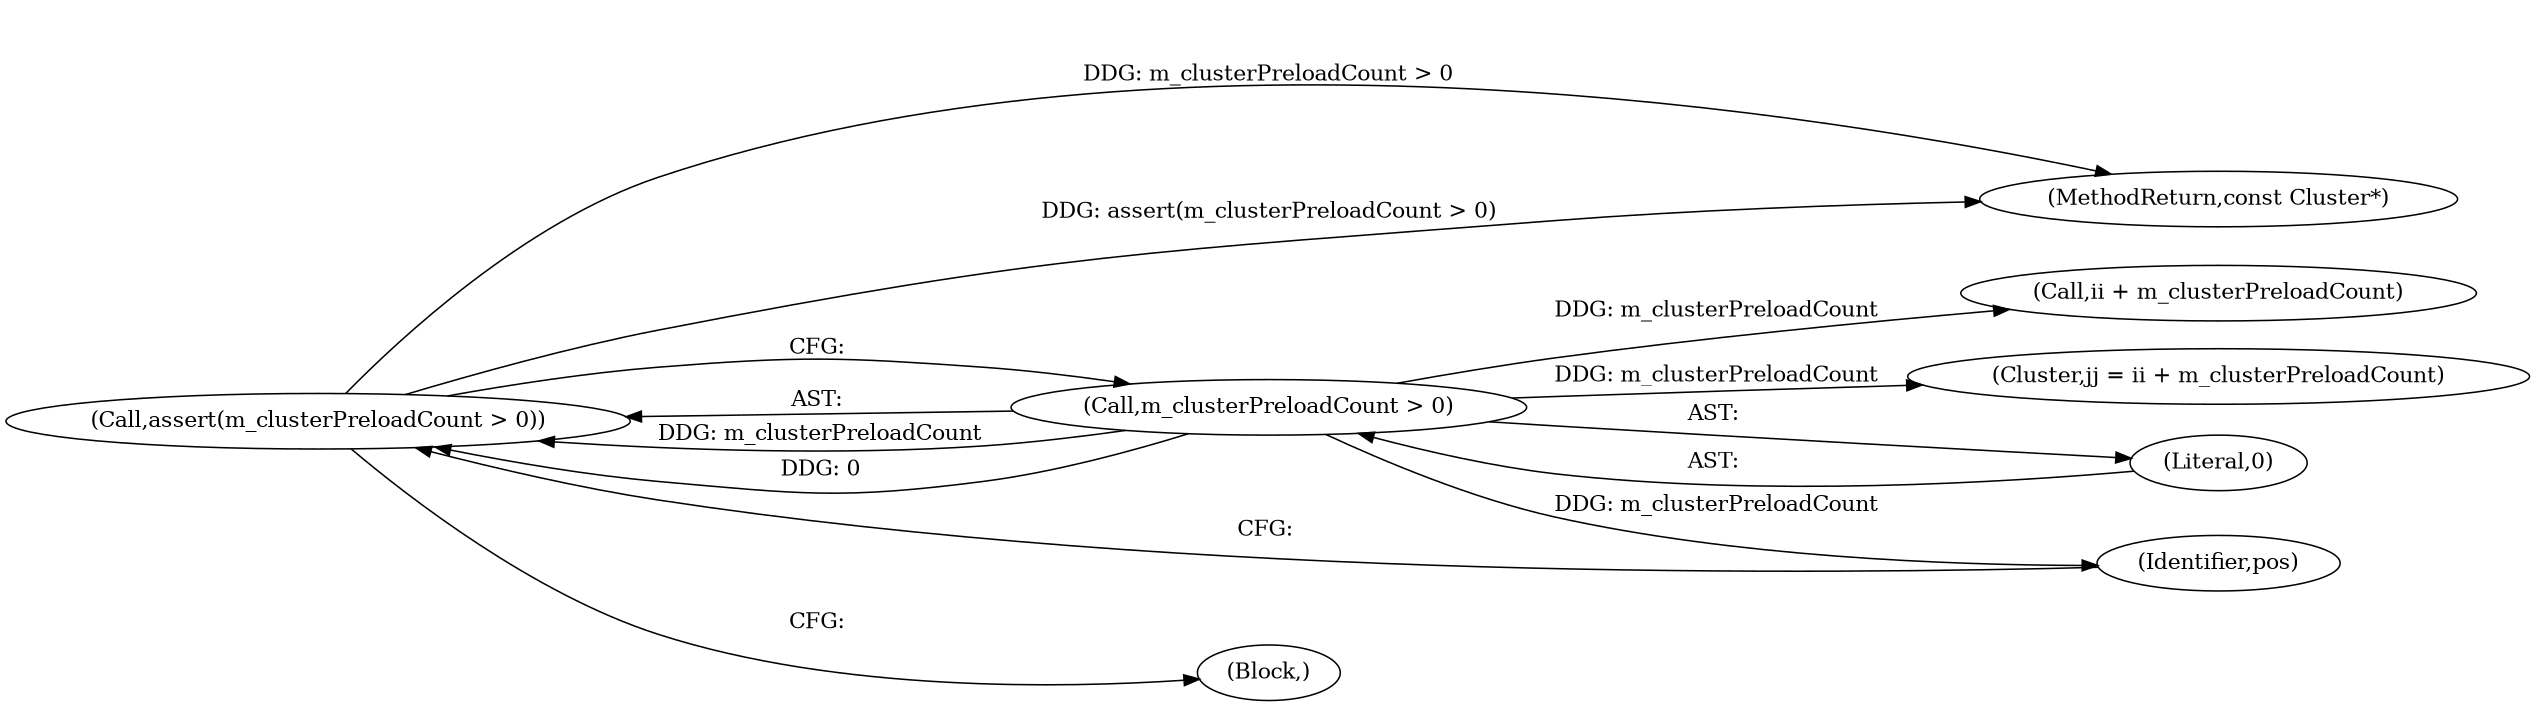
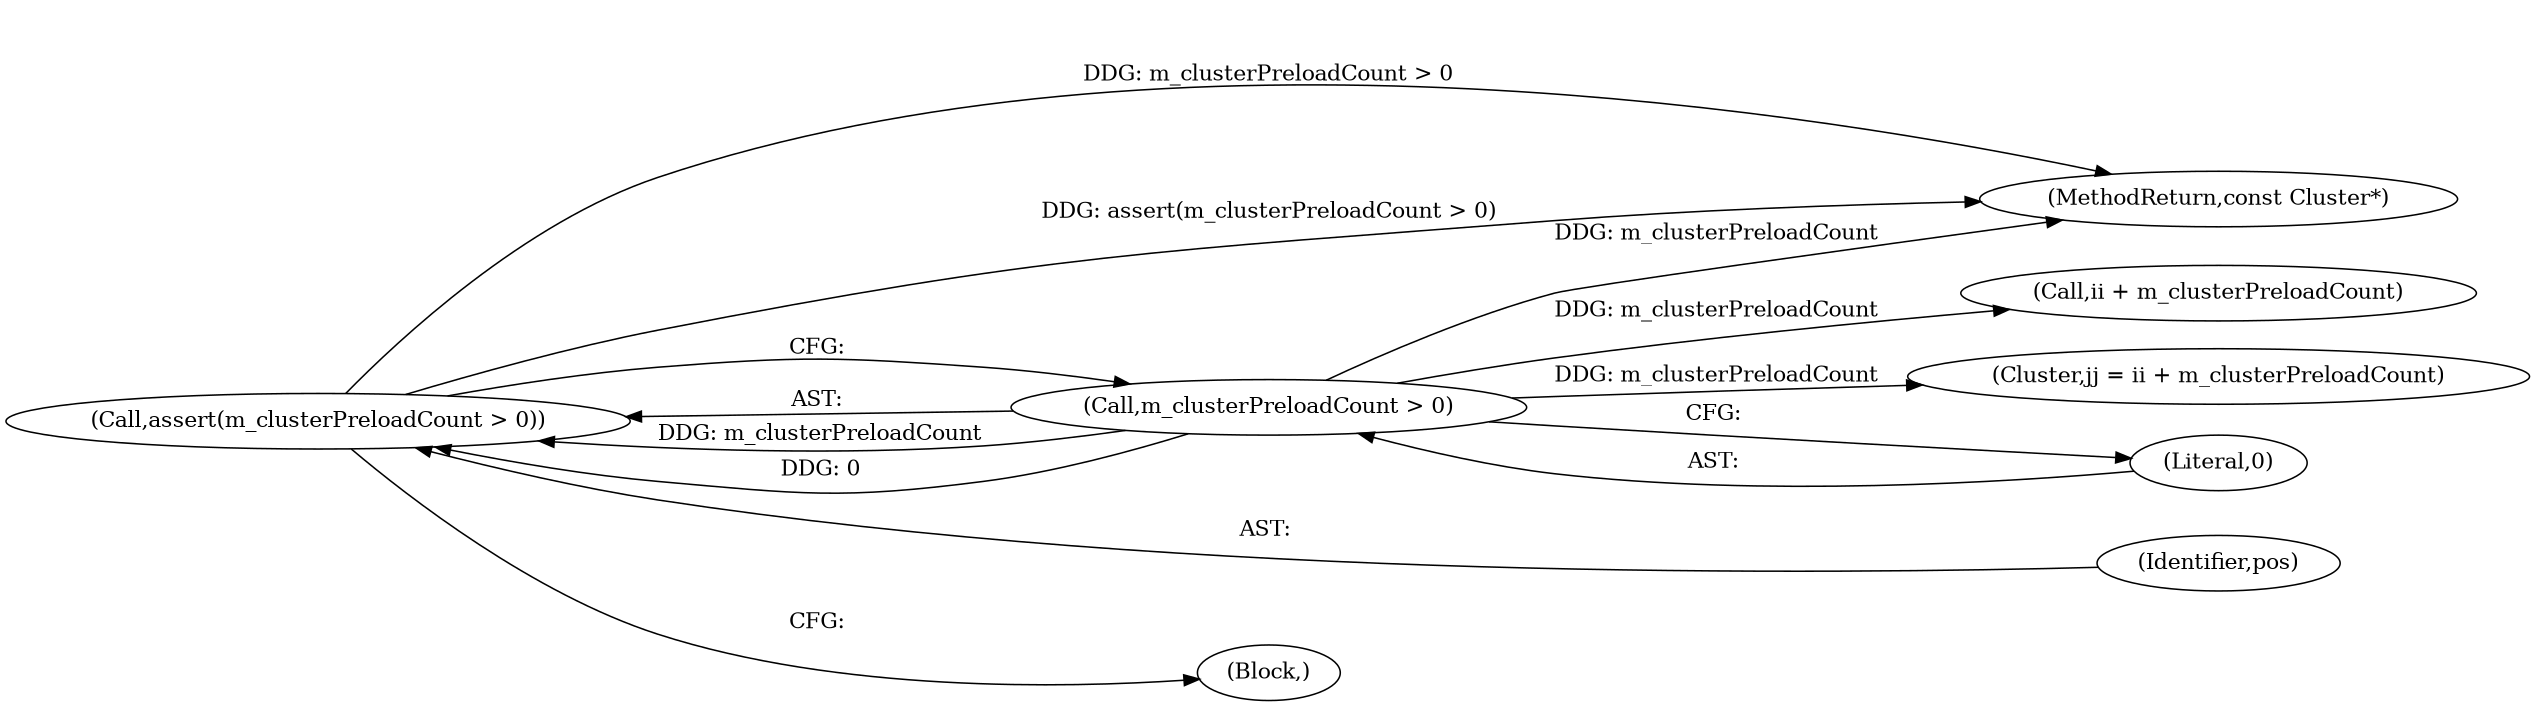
edge "(Call,m_clusterPreloadCount > 0)" -> "(Literal,0)": label "AST: " -> "CFG: "
edge "(Identifier,pos)" -> "(Call,assert(m_clusterPreloadCount > 0))": label "CFG: " -> "AST: "
edge "(Call,m_clusterPreloadCount > 0)" -> "(Identifier,pos)": now "(Call,m_clusterPreloadCount > 0)" -> "(MethodReturn,const Cluster*)"
